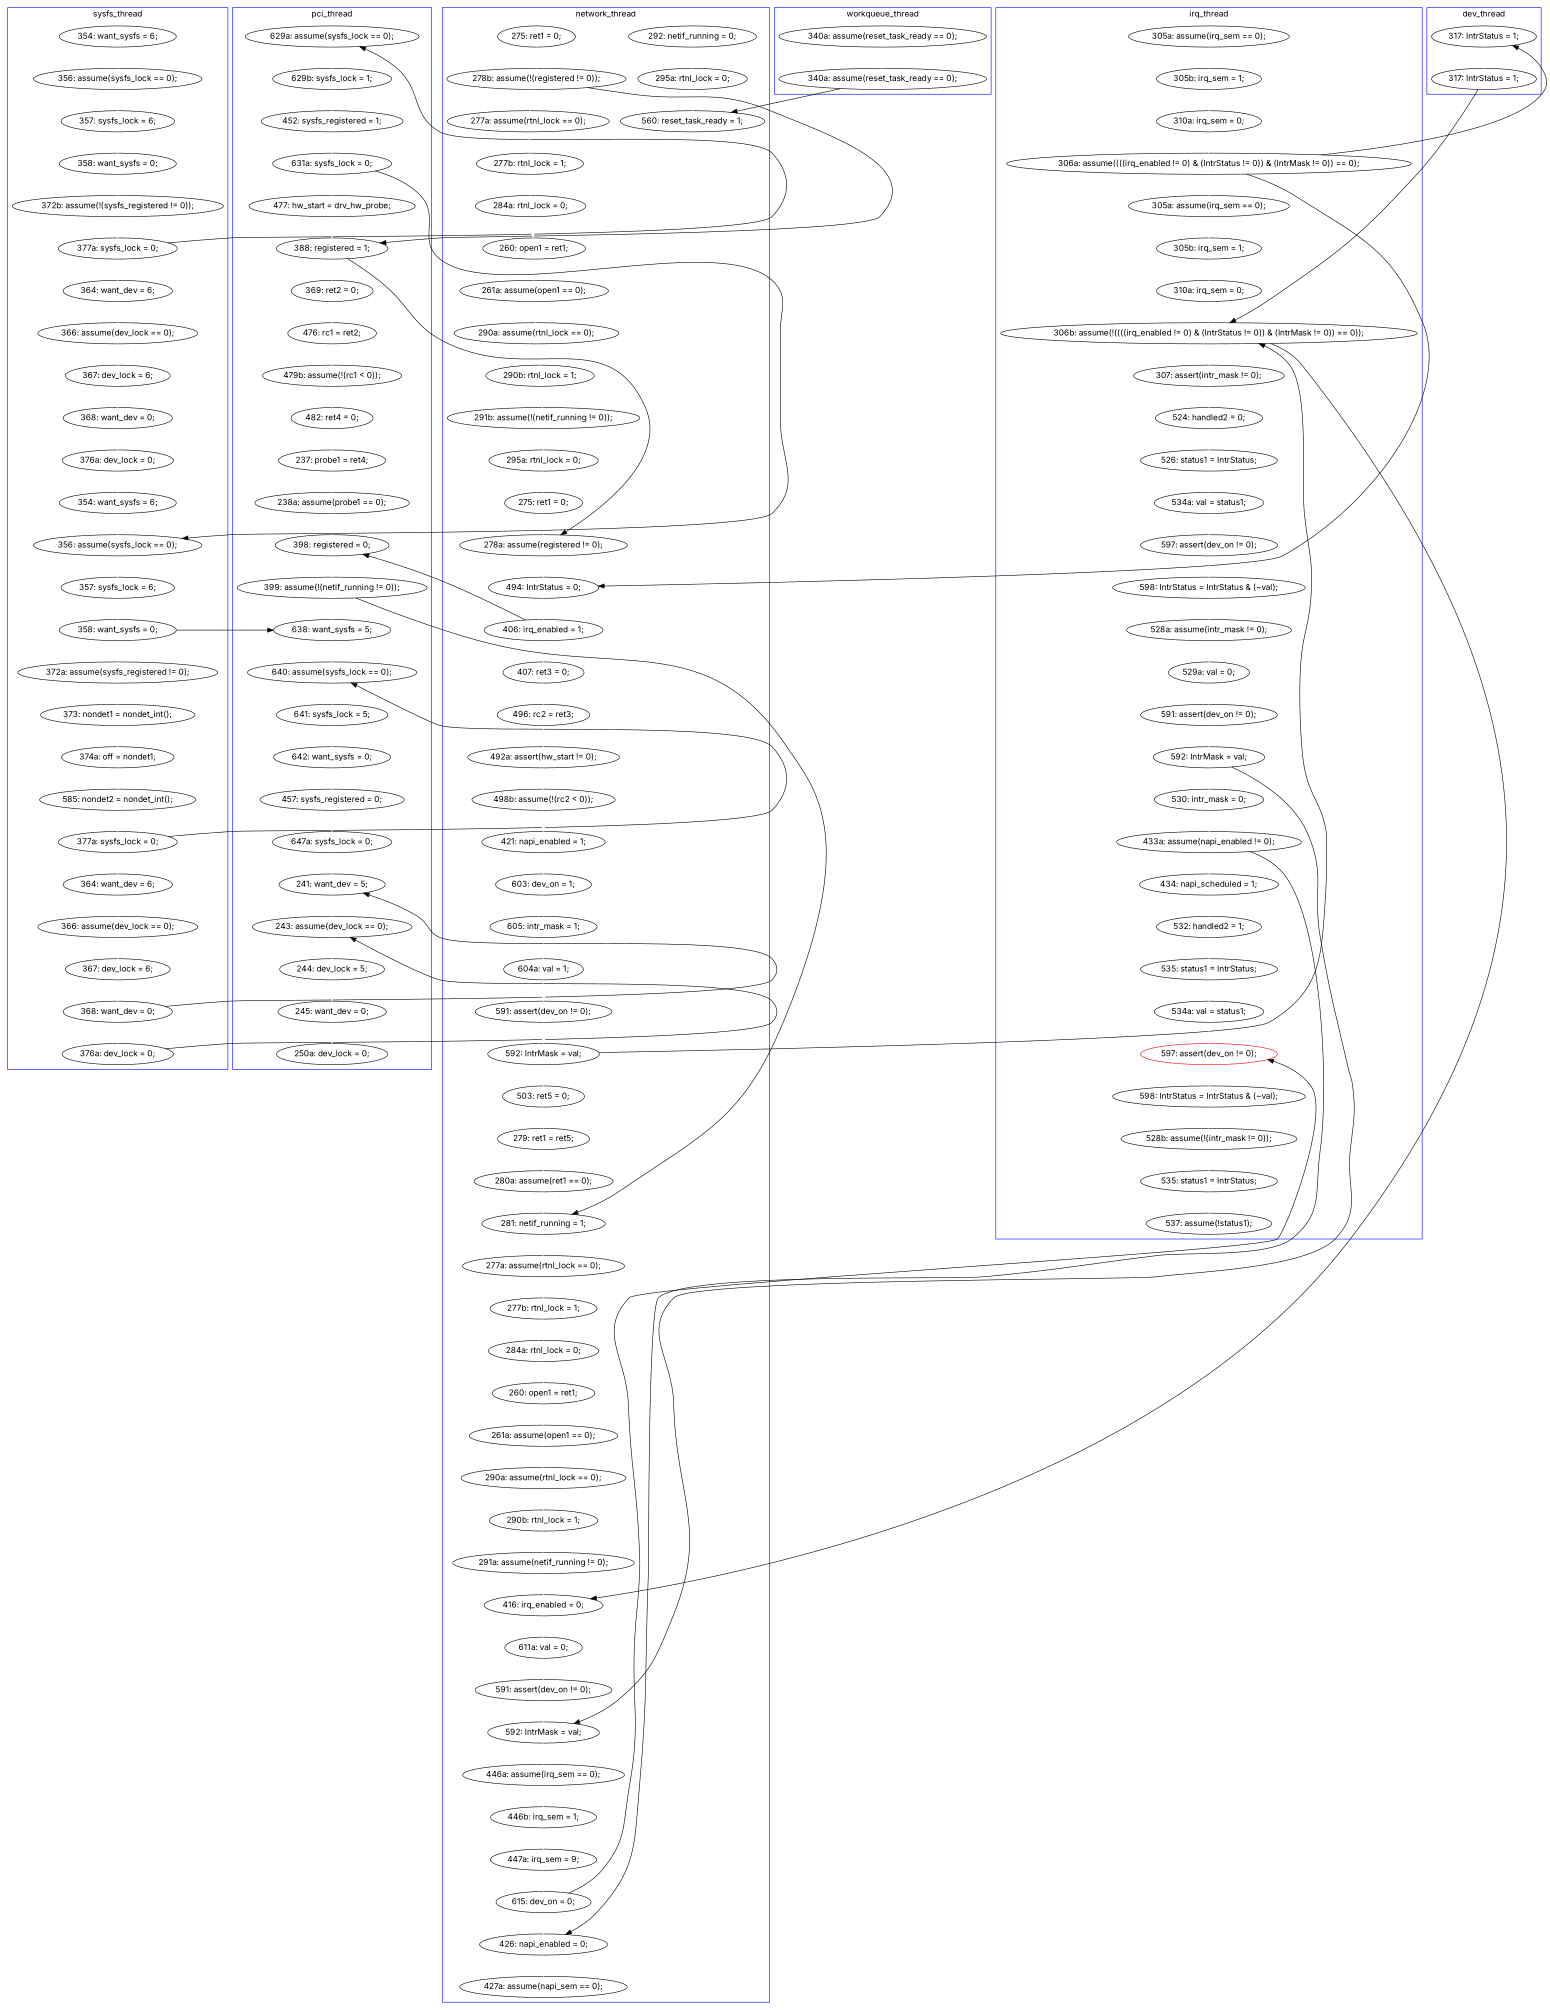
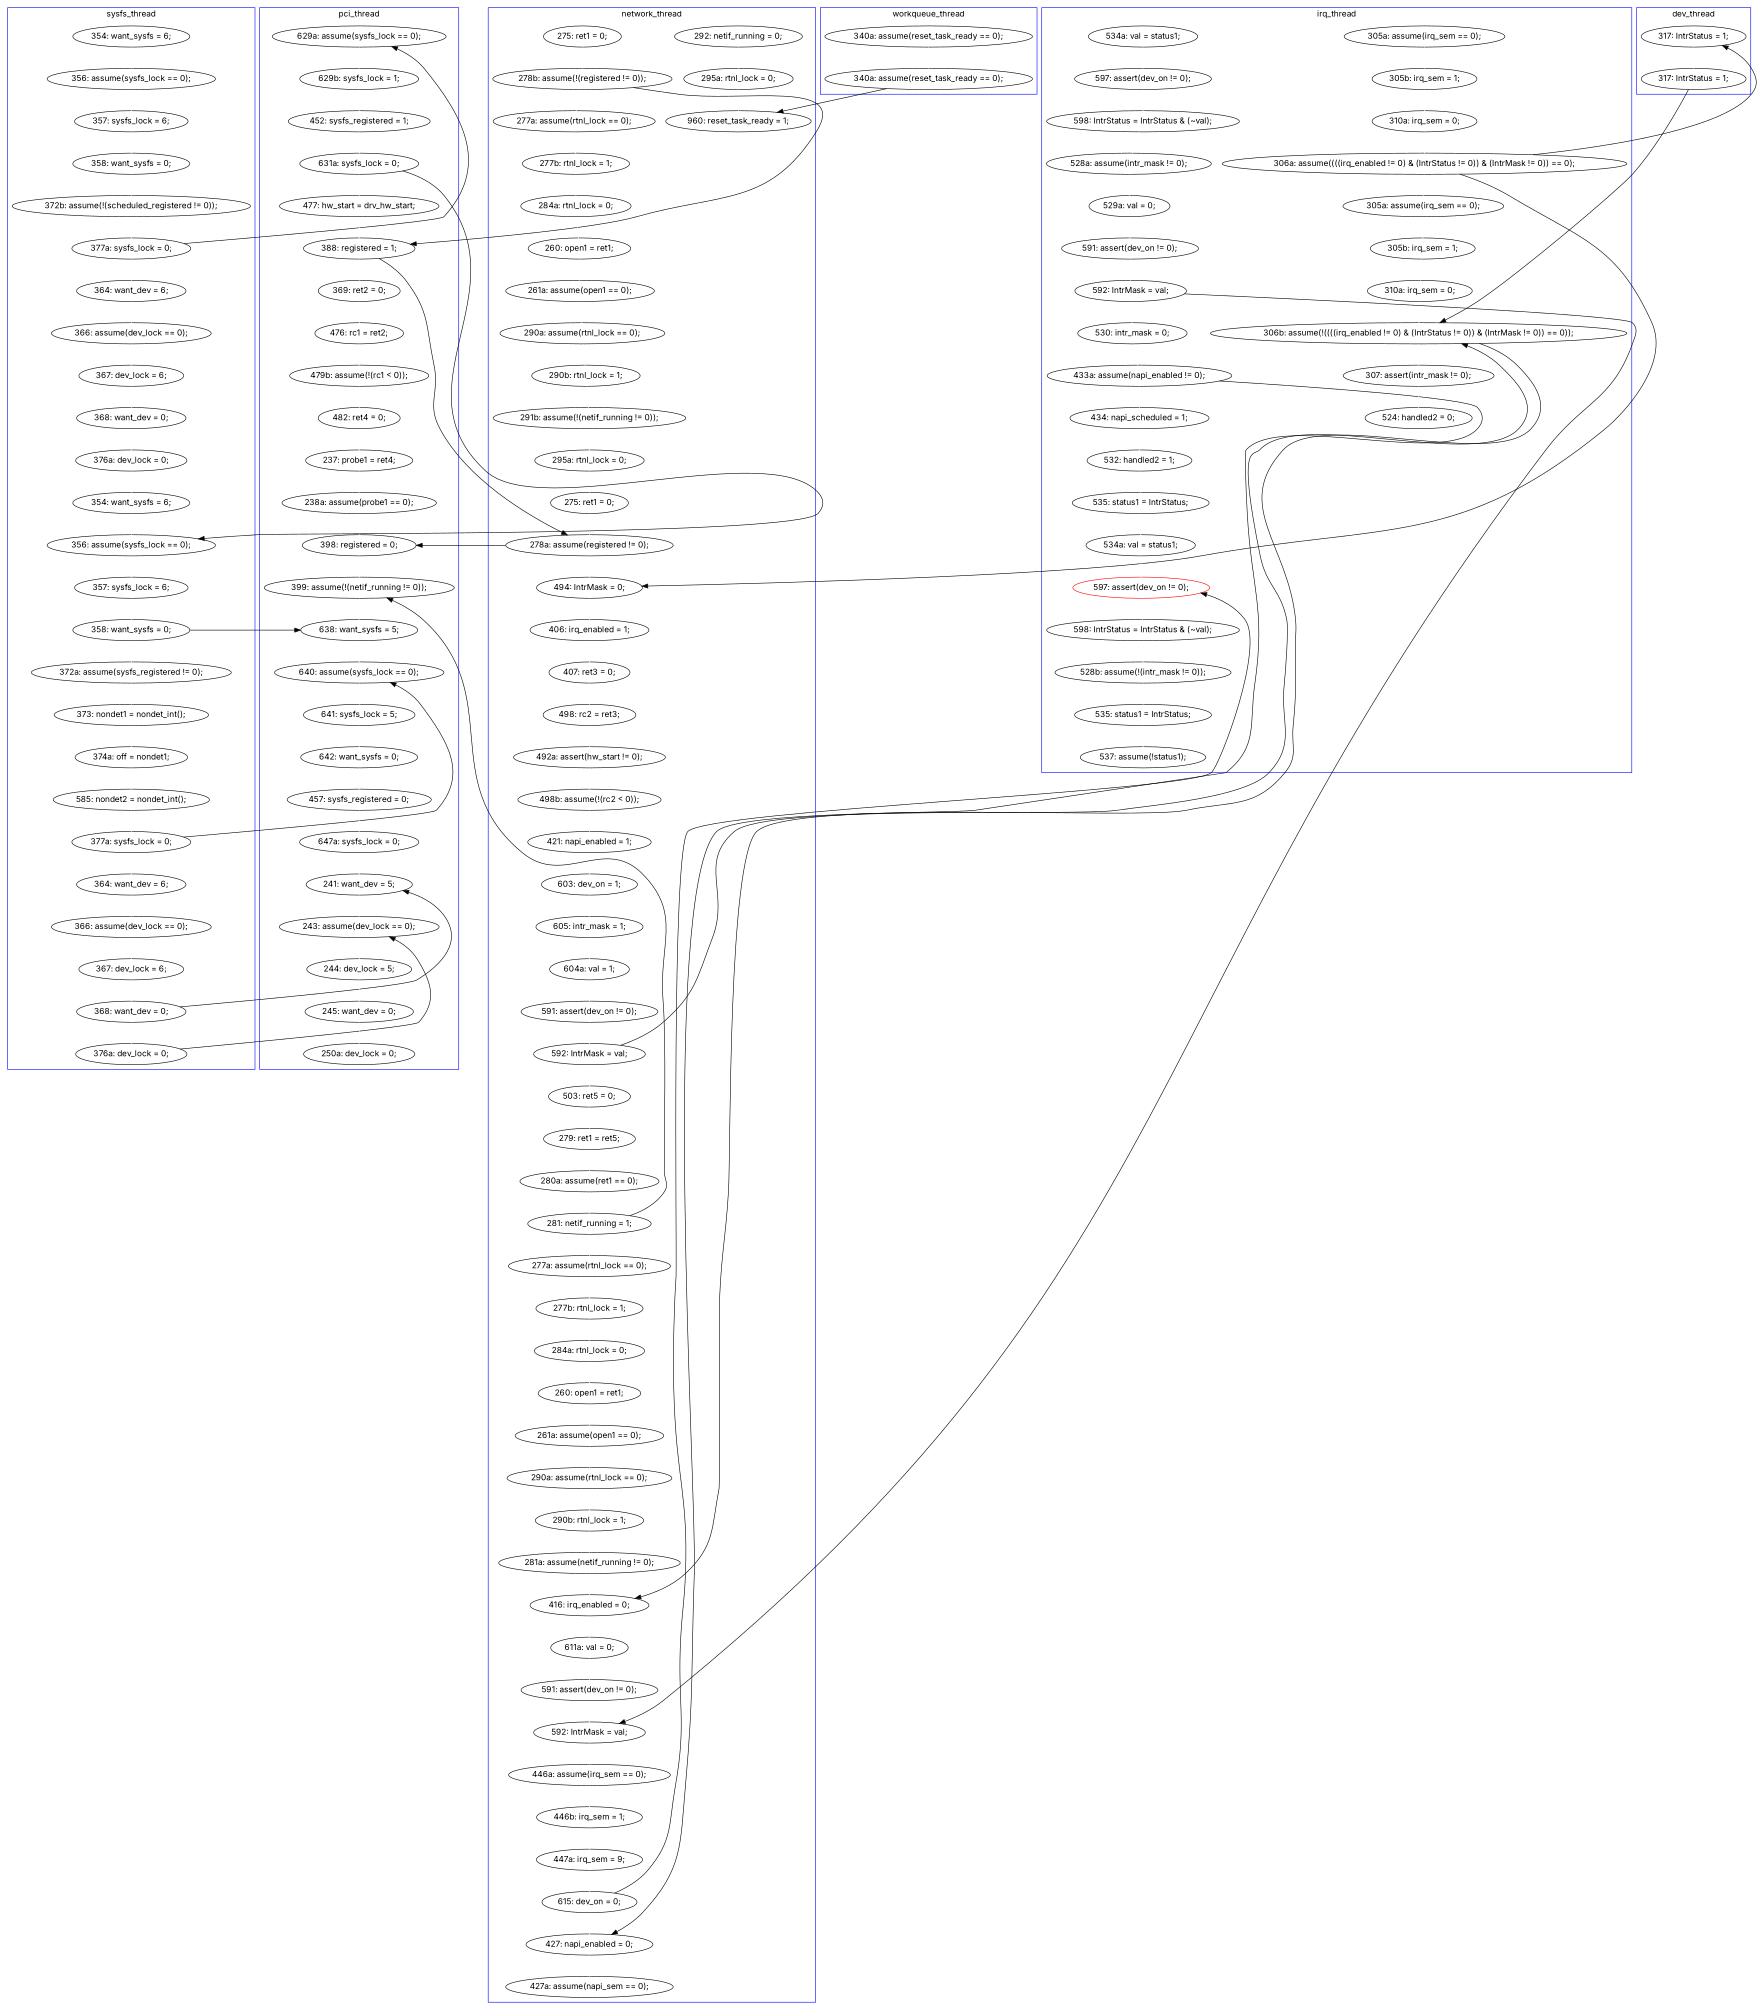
node "560: reset_task_ready = 1;": label "560: reset_task_ready = 1;" -> "960: reset_task_ready = 1;"
node "372b: assume(!(sysfs_registered != 0));": label "372b: assume(!(sysfs_registered != 0));" -> "372b: assume(!(scheduled_registered != 0));"
node "477: hw_start = drv_hw_probe;": label "477: hw_start = drv_hw_probe;" -> "477: hw_start = drv_hw_start;"
node "526: status1 = IntrStatus;": removed
edge "406: irq_enabled = 1;" -> "398: registered = 0;": now "278a: assume(registered != 0);" -> "398: registered = 0;"
node "494: IntrStatus = 0;": label "494: IntrStatus = 0;" -> "494: IntrMask = 0;"
node "496: rc2 = ret3;": label "496: rc2 = ret3;" -> "498: rc2 = ret3;"
edge "399: assume(!(netif_running != 0));" -> "281: netif_running = 1;": reversed
node "291a: assume(netif_running != 0);": label "291a: assume(netif_running != 0);" -> "281a: assume(netif_running != 0);"
node "426: napi_enabled = 0;": label "426: napi_enabled = 0;" -> "427: napi_enabled = 0;"
